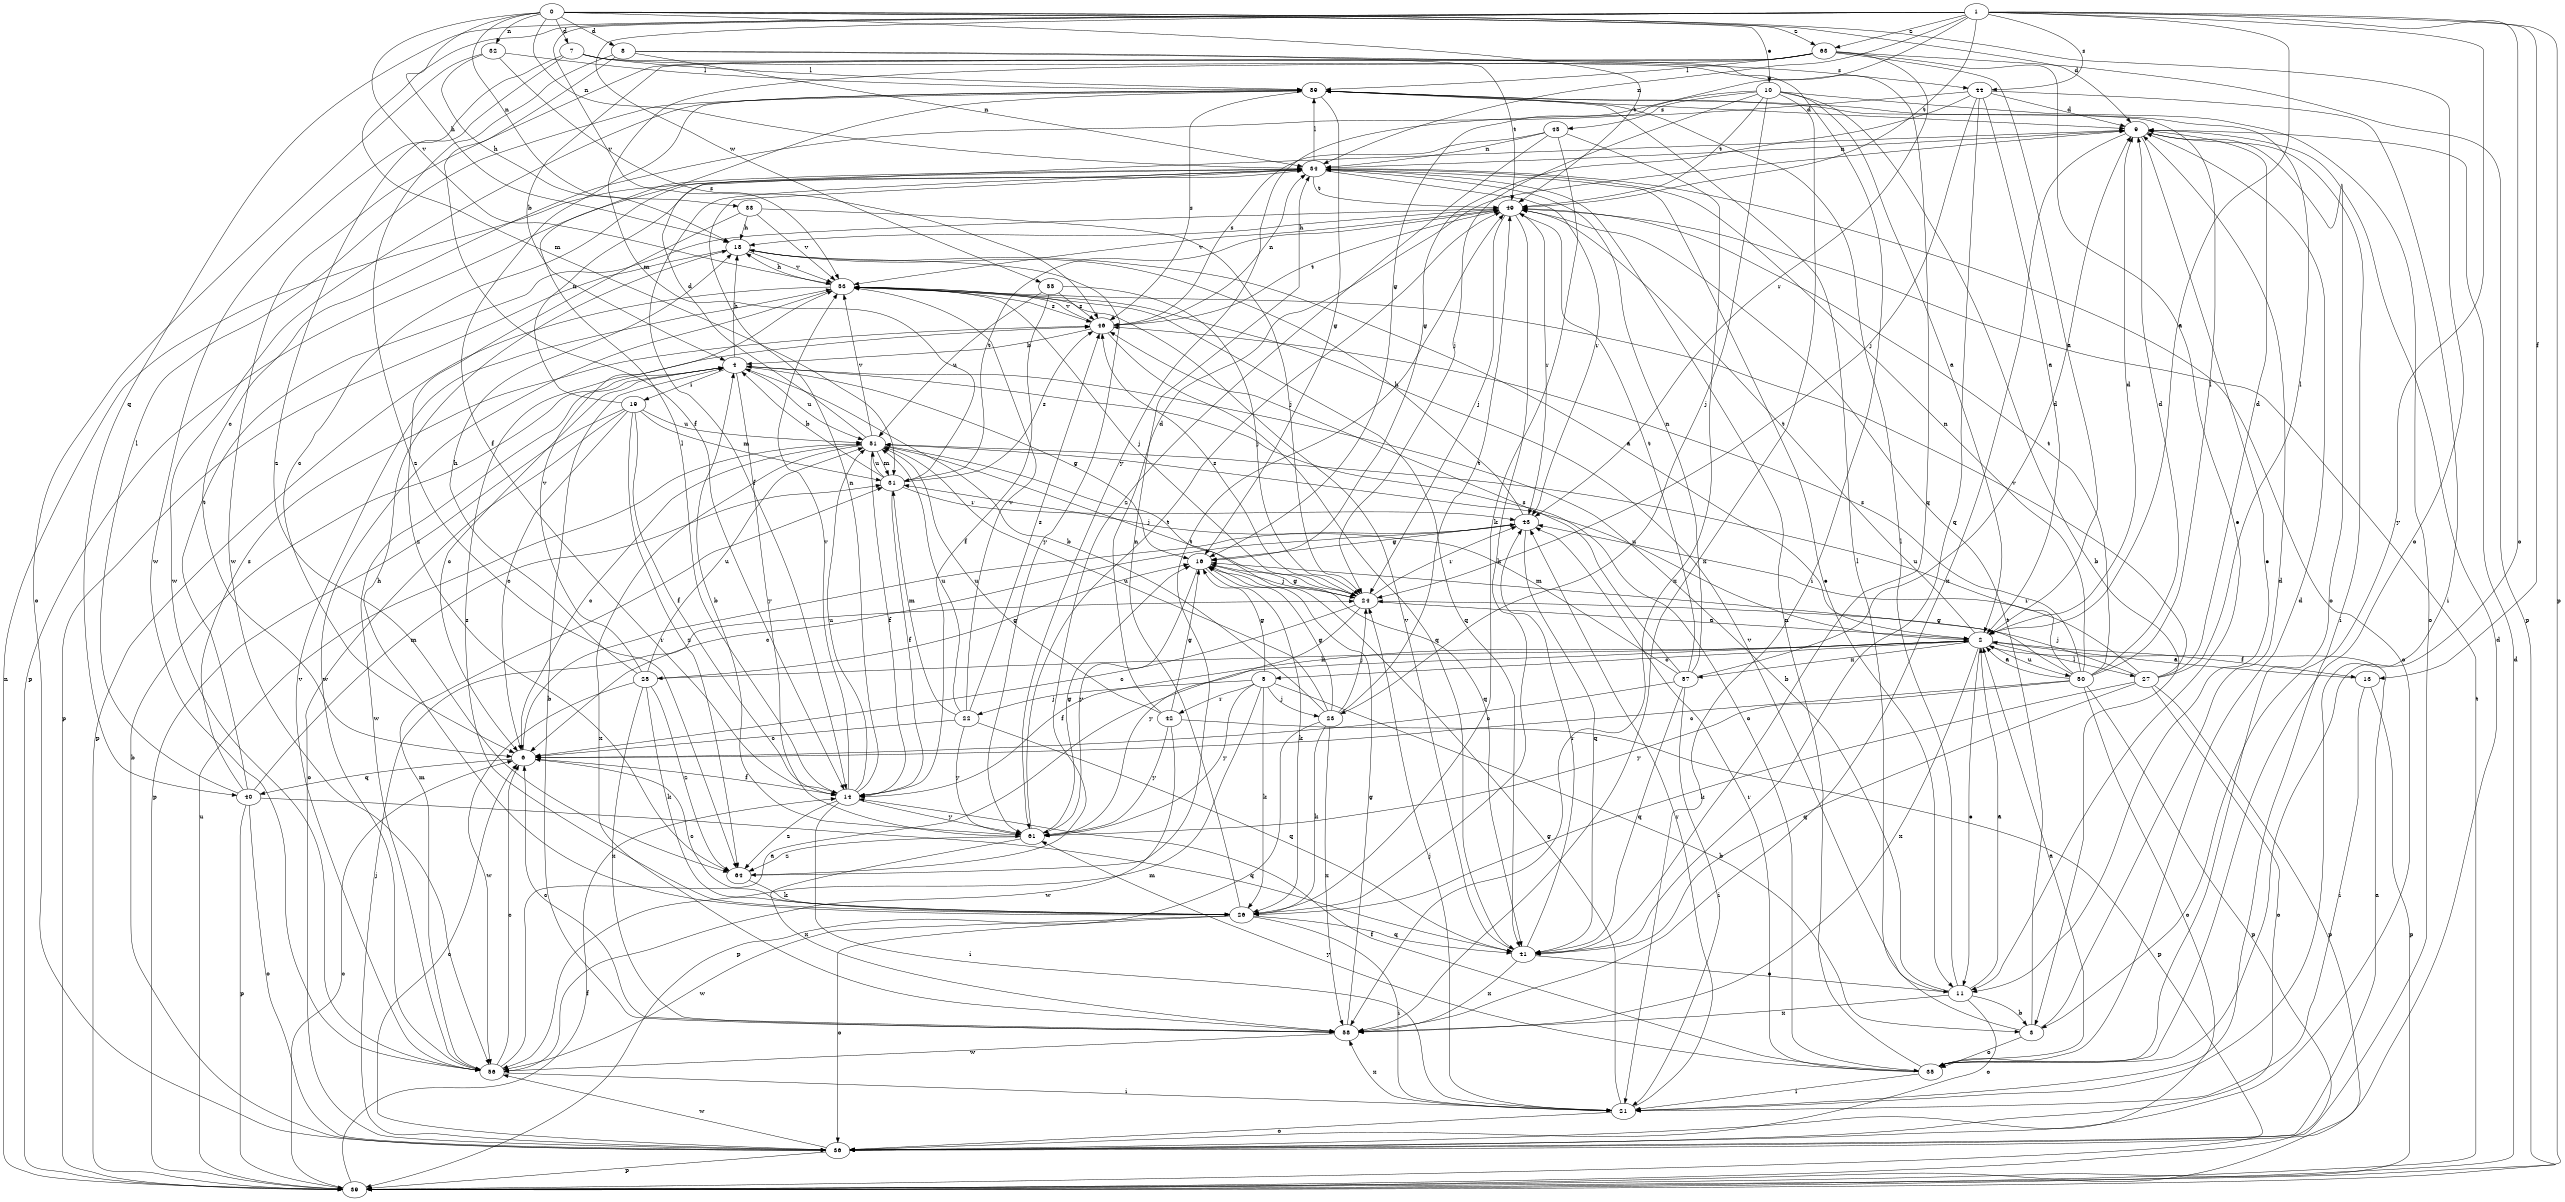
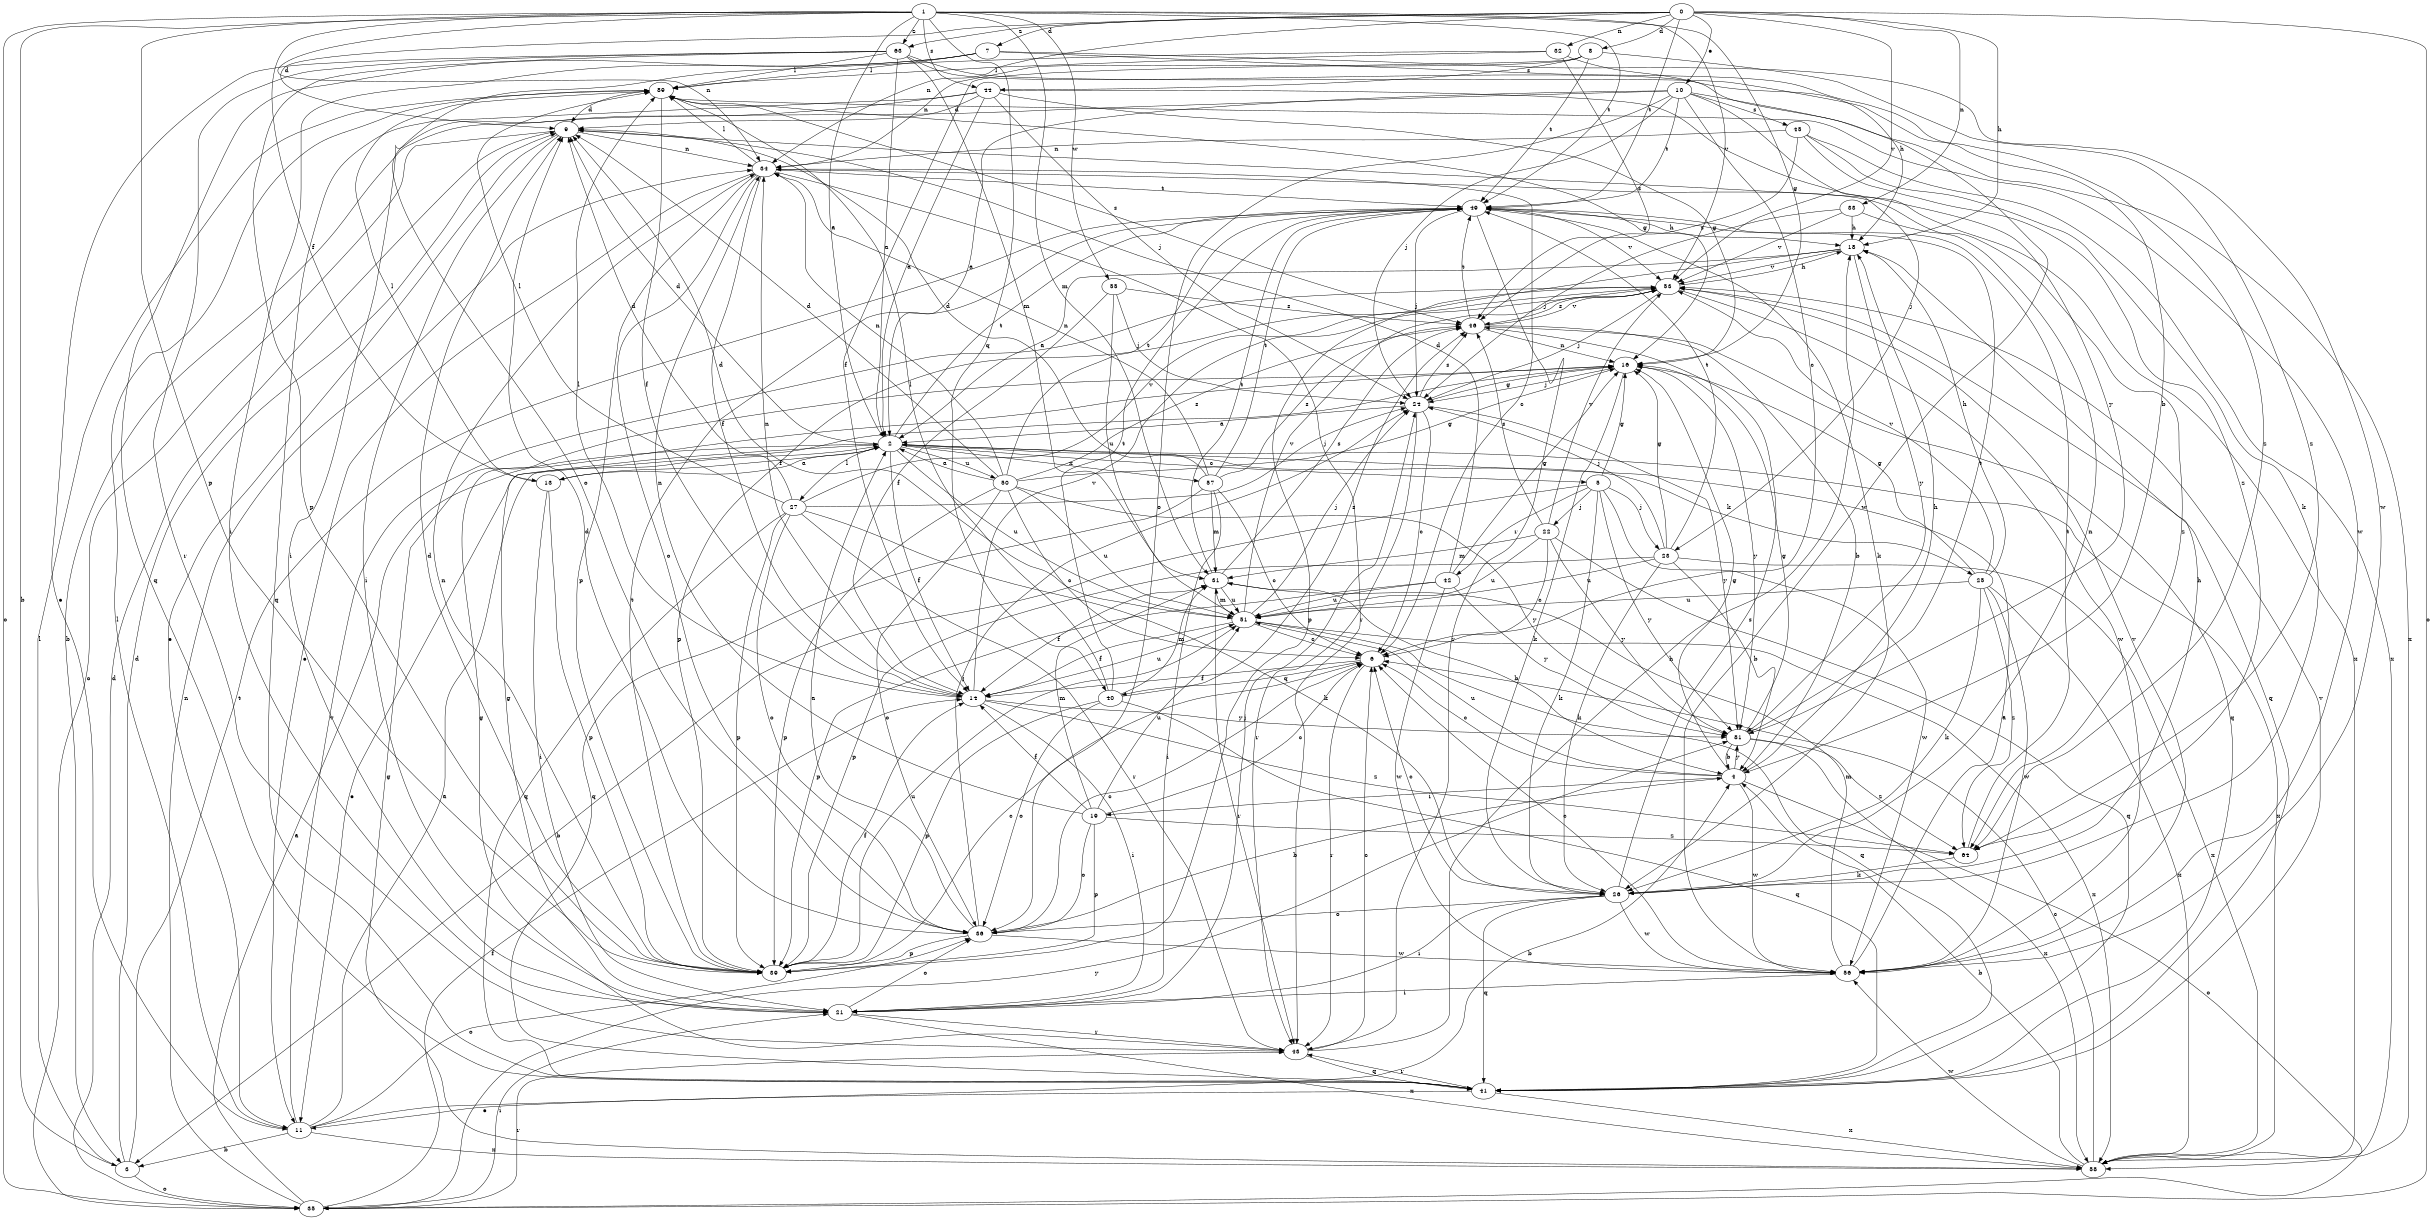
edge "50" -> "89": now "13" -> "89"
edge "46" -> "34": now "46" -> "16"
edge "1" -> "3": label "y" -> "b"
node "61": label "61" -> "81"
edge "5" -> "56": label "m" -> "w"
